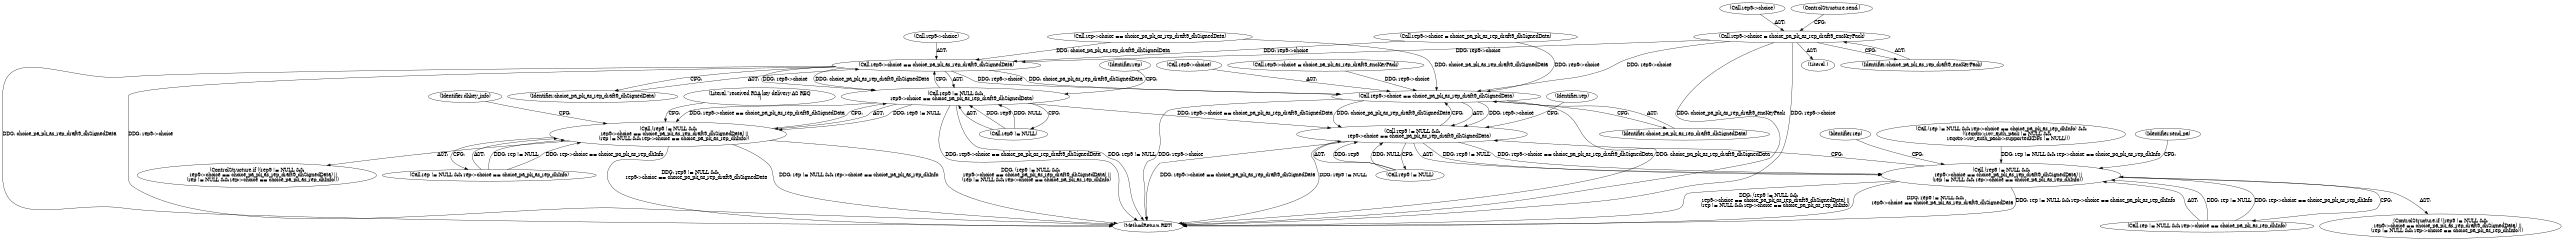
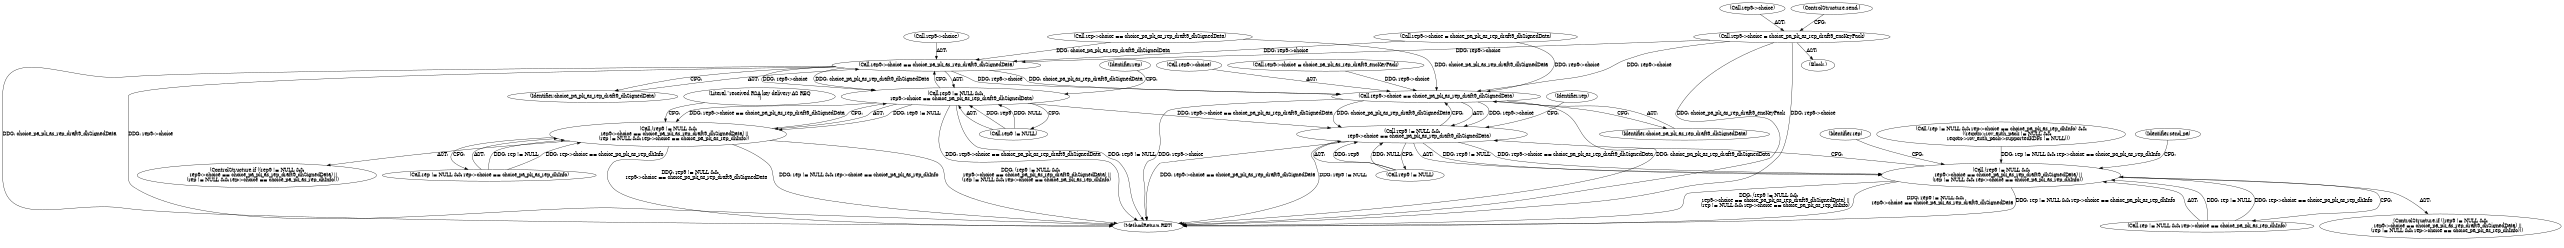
node "(Literal,)": label "(Literal,)" -> "(Block,)"
node "(Identifier,choice_pa_pk_as_rep_draft9_encKeyPack)": removed
node "(Identifier,dhkey_info)": removed
